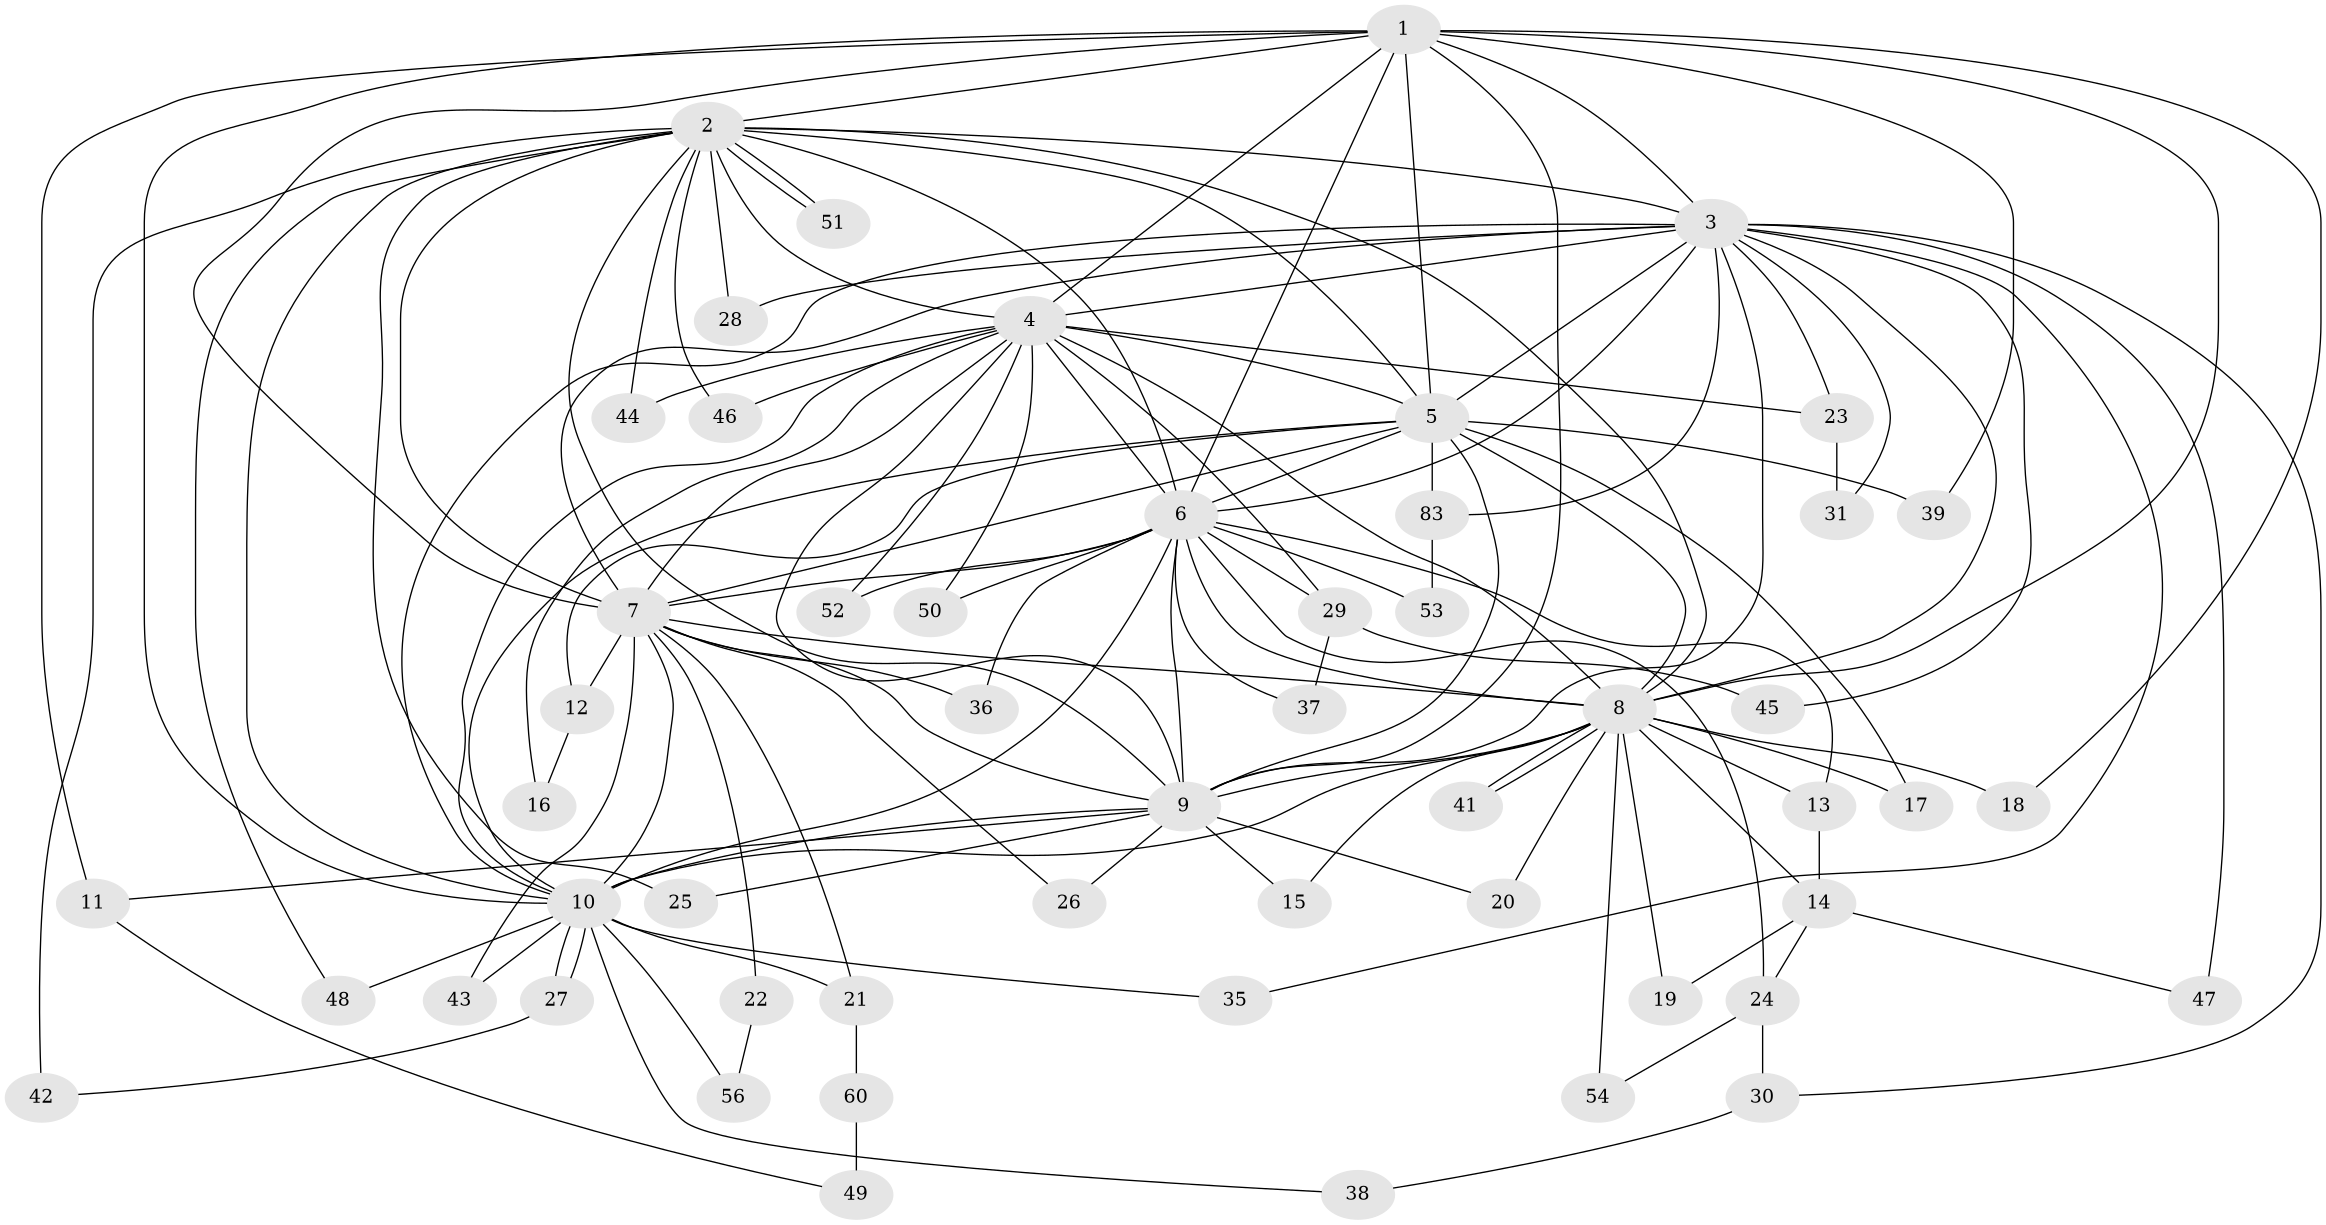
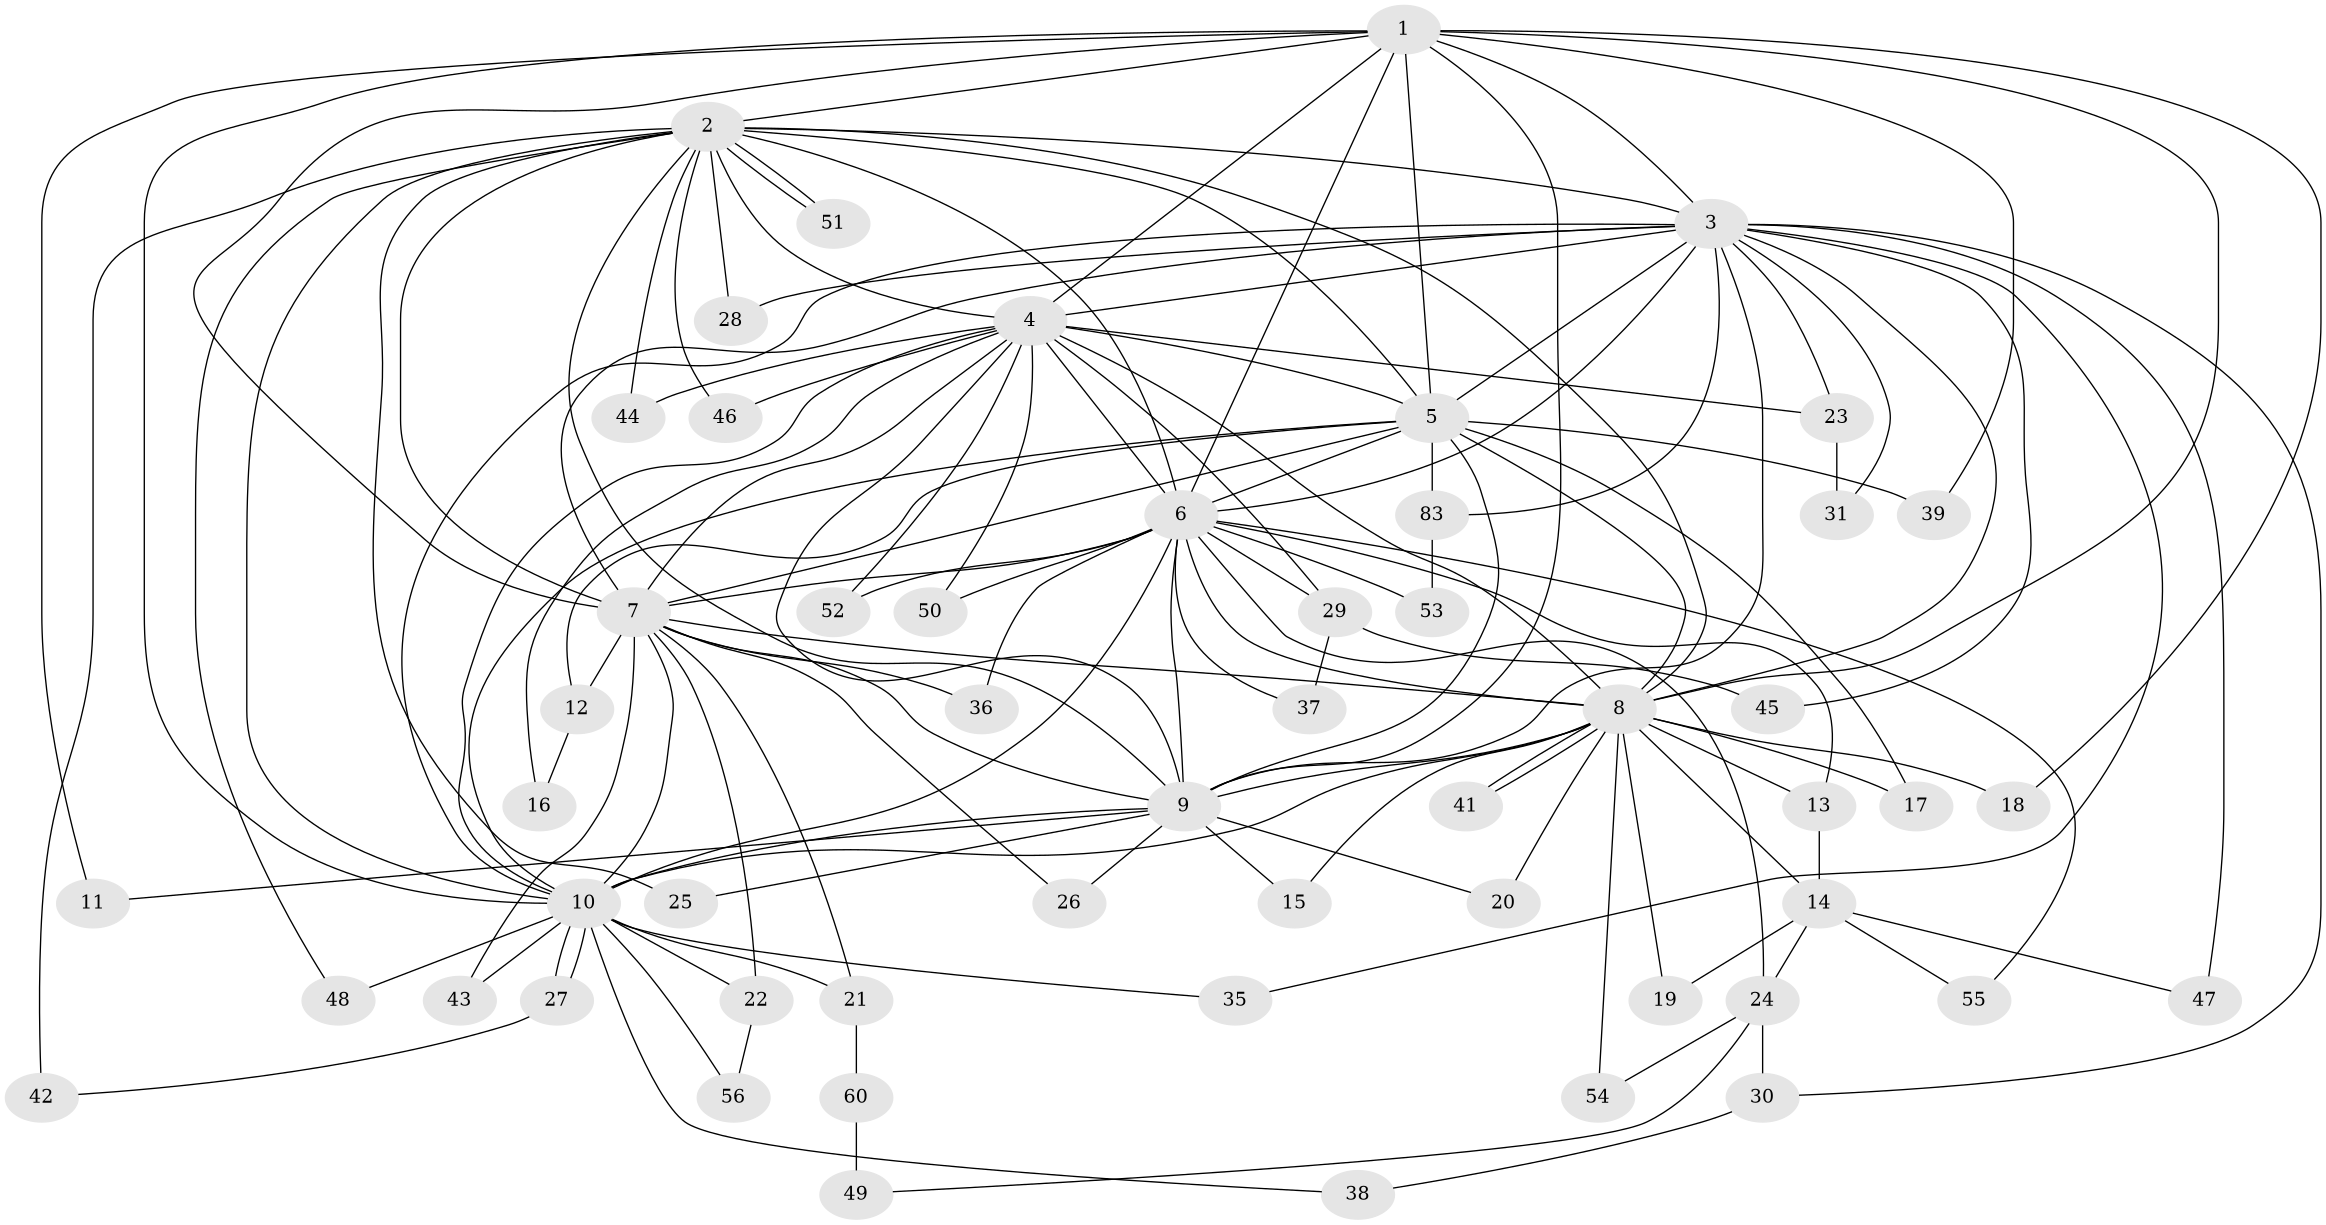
edge "10" -- "22": added
node "55": added
edge "11" -- "49": now "24" -- "49"
